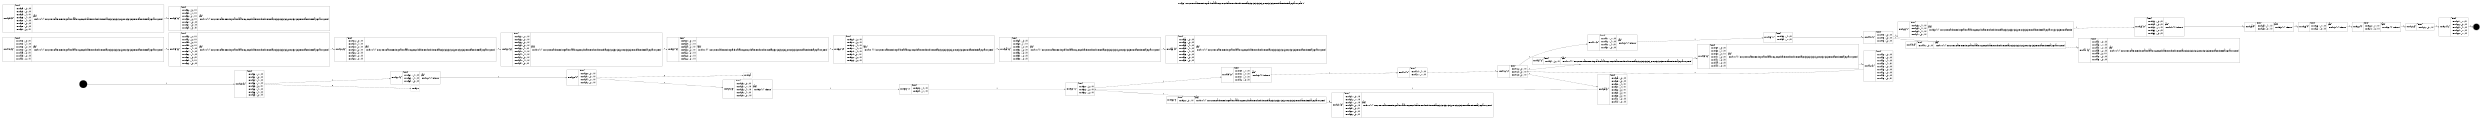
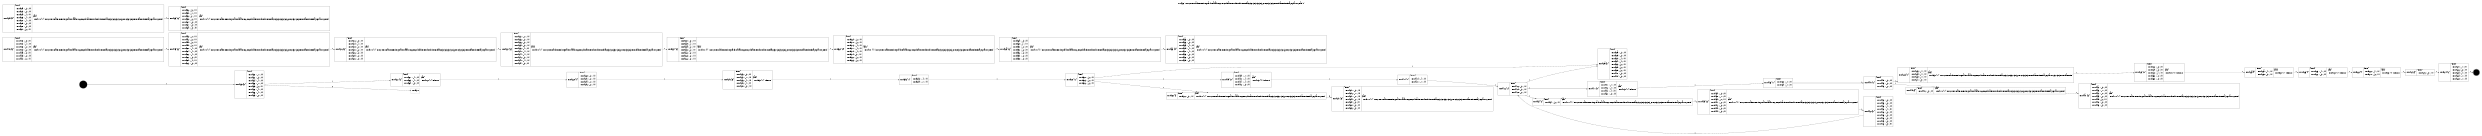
node "0x10967a": removed
edge "0x1093ea [31]" -> "0x1093c0 [12]": reversed
